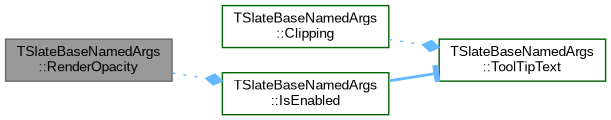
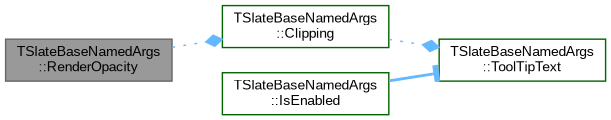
edge "TSlateBaseNamedArgs ::RenderOpacity" -> "TSlateBaseNamedArgs ::IsEnabled": now "TSlateBaseNamedArgs ::RenderOpacity" -> "TSlateBaseNamedArgs ::Clipping"
